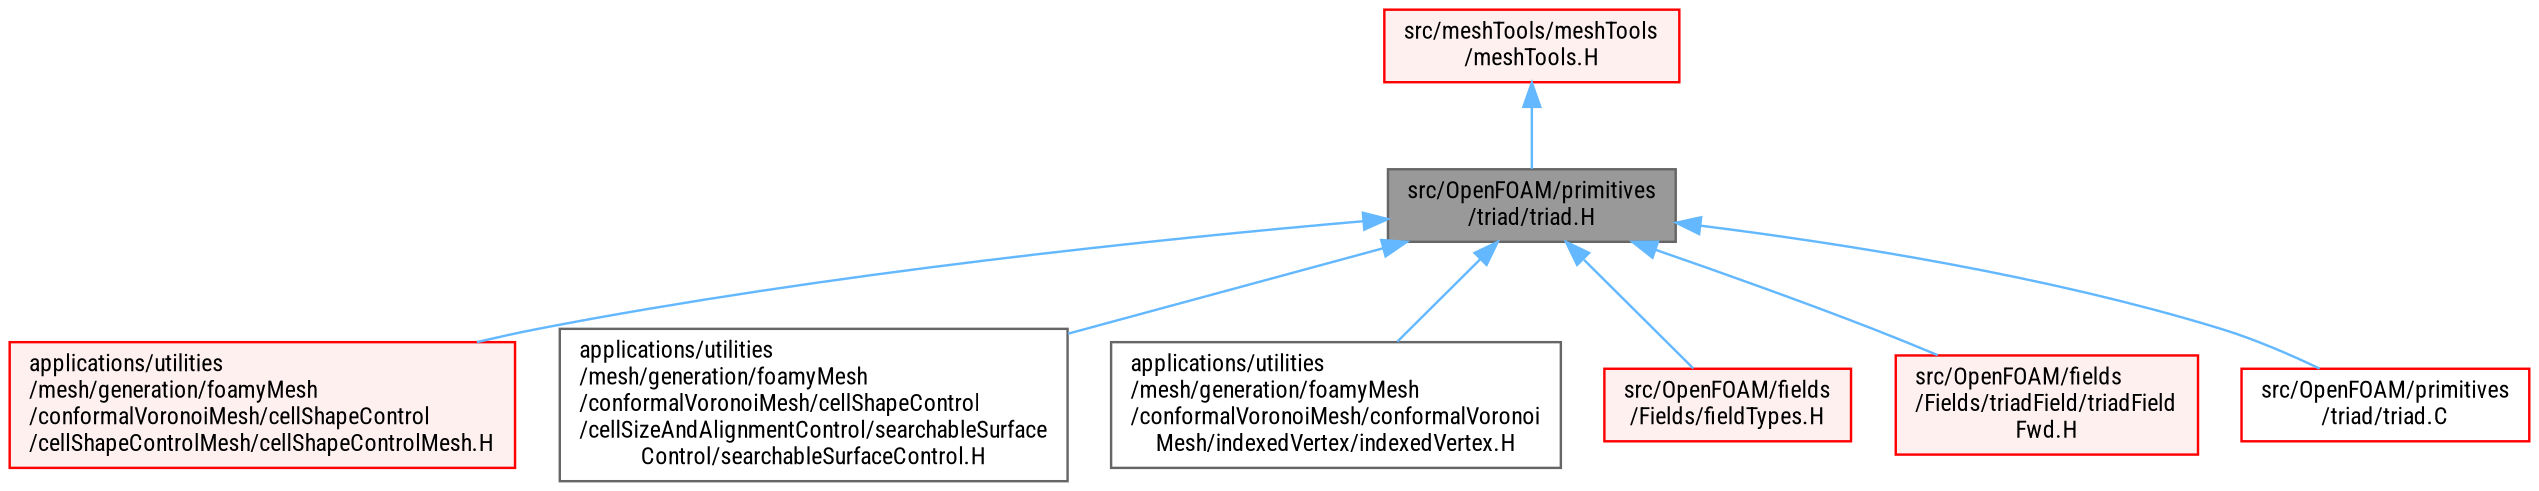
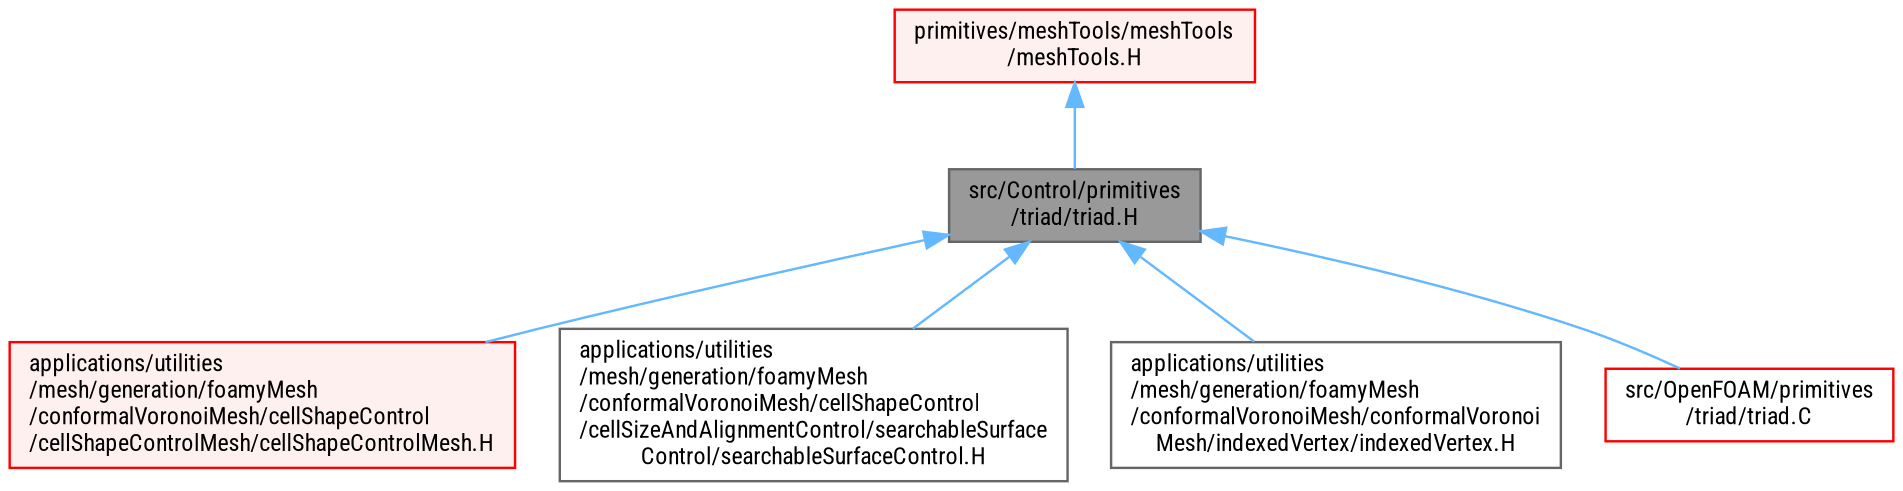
node "src/meshTools/meshTools /meshTools.H": label "src/meshTools/meshTools /meshTools.H" -> "primitives/meshTools/meshTools /meshTools.H"
node "src/OpenFOAM/primitives /triad/triad.H": label "src/OpenFOAM/primitives /triad/triad.H" -> "src/Control/primitives /triad/triad.H"
node "src/OpenFOAM/fields /Fields/fieldTypes.H": removed
node "src/OpenFOAM/fields /Fields/triadField/triadField Fwd.H": removed
